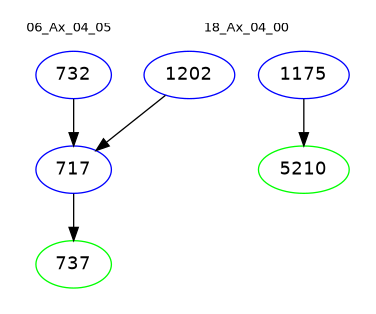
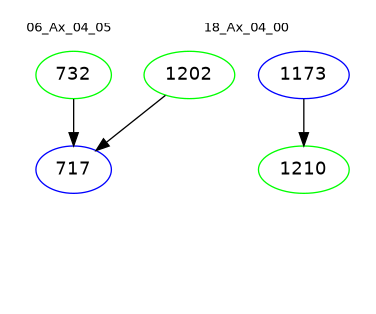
node "732": color blue -> green
node "1202": color blue -> green
node "1175": label "1175" -> "1173"
node "5210": label "5210" -> "1210"
node "737": removed
